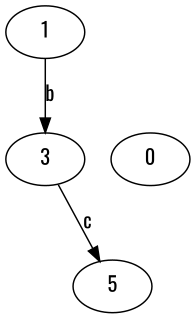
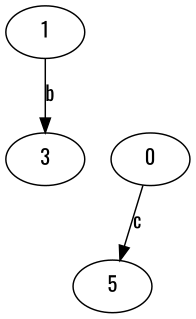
edge "3" -> "5": now "0" -> "5"
